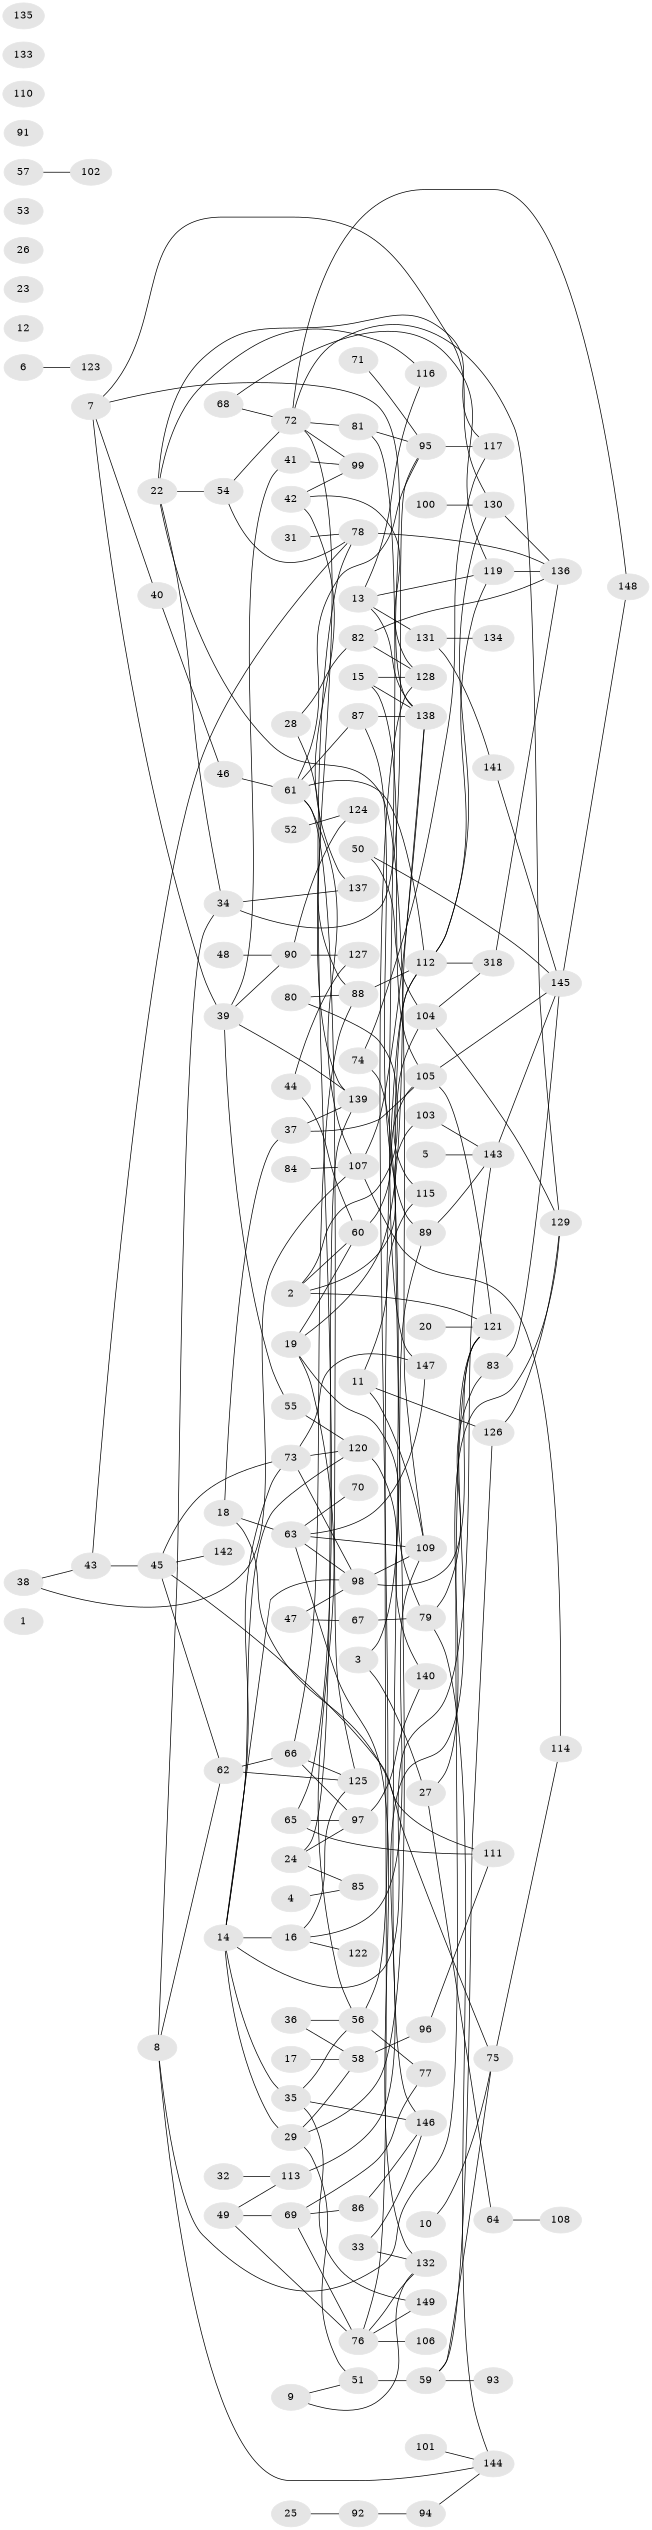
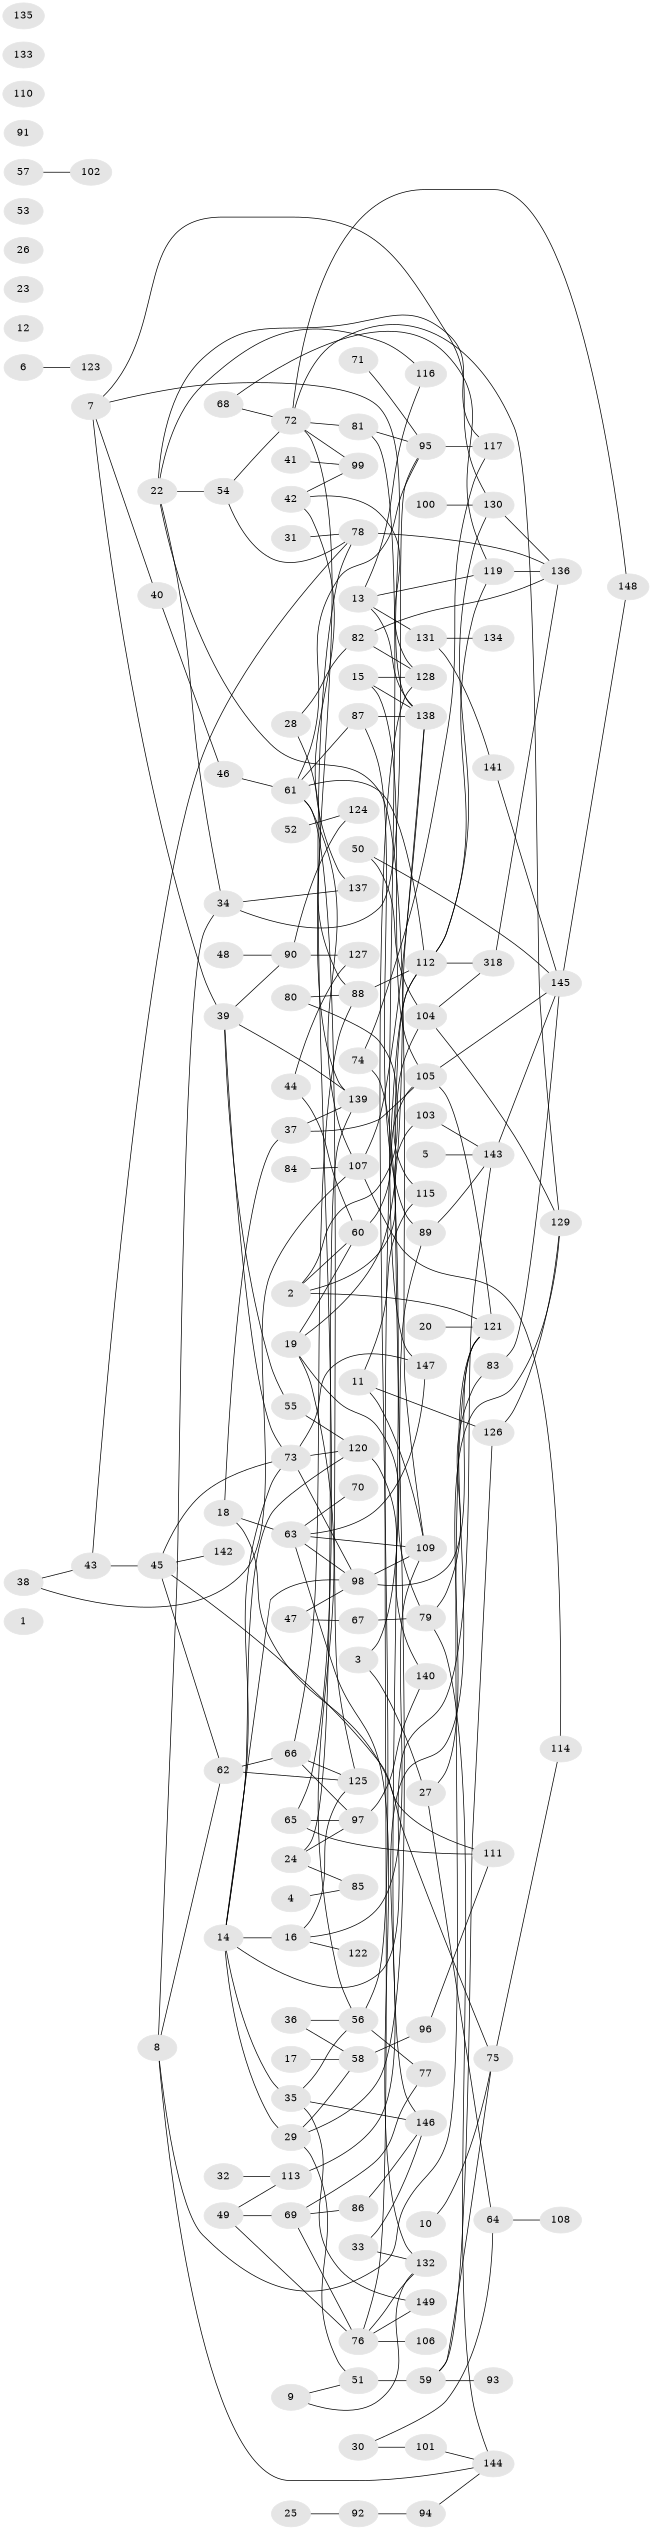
edge "41" -- "39": now "73" -- "39"
node "30": added
